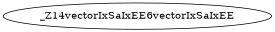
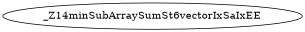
node "_Z14vectorIxSaIxEE6vectorIxSaIxEE": label "_Z14vectorIxSaIxEE6vectorIxSaIxEE" -> "_Z14minSubArraySumSt6vectorIxSaIxEE"
